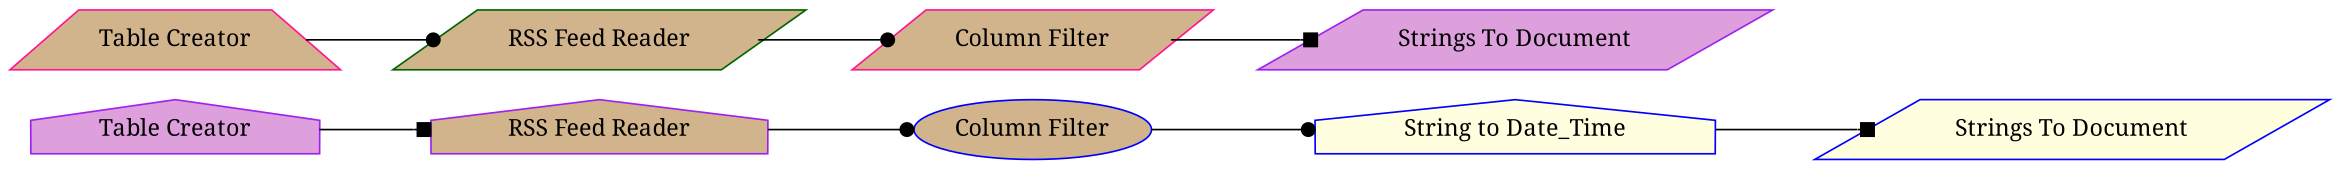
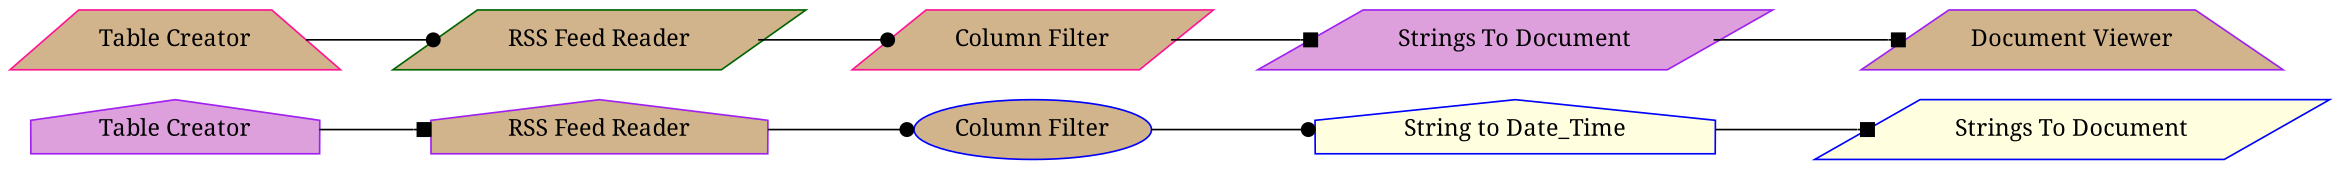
node "Document Viewer": added
